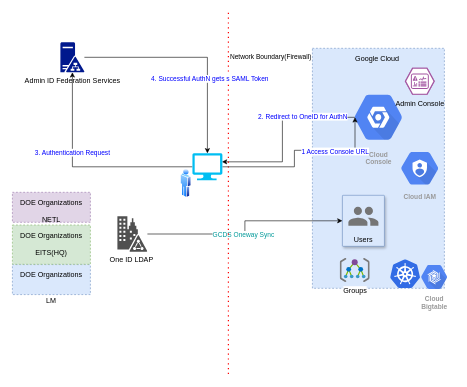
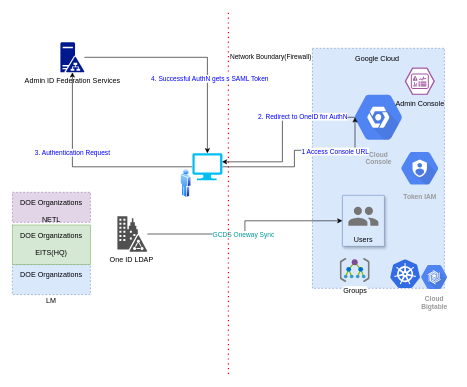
node "Cloud IAM": label "Cloud IAM" -> "Token IAM"
node "DOE Organizations EITS(HQ)": style dashed -> solid
